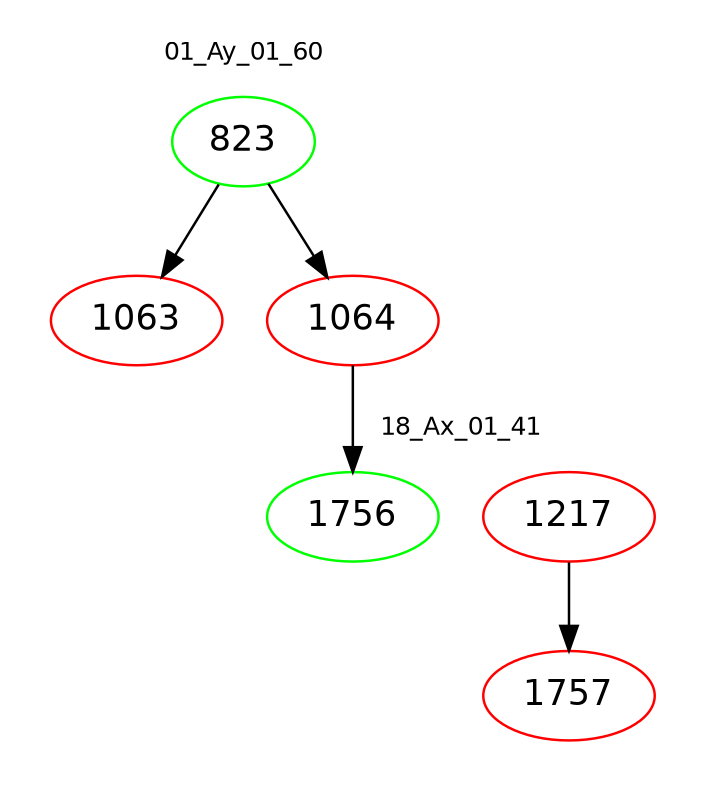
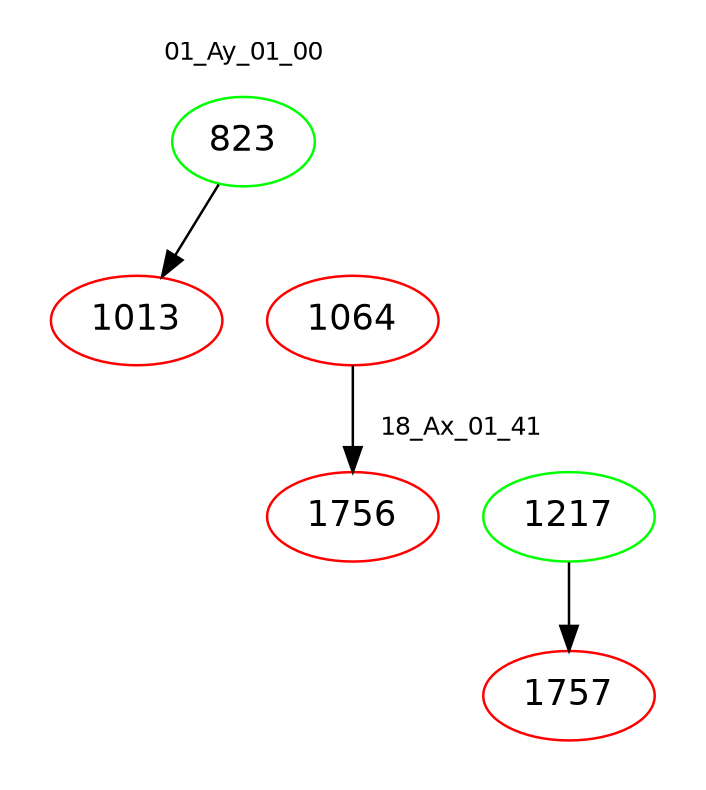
cluster "01_Ay_01_60": label "01_Ay_01_60" -> "01_Ay_01_00"
edge "823" -> "1064": removed
node "1063": label "1063" -> "1013"
node "1756": color green -> red
node "1217": color red -> green
